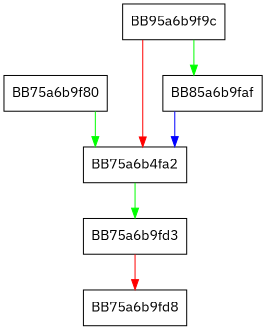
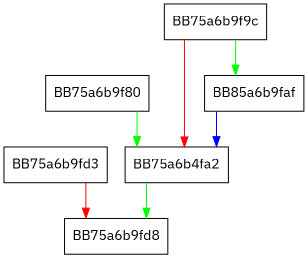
node "BB95a6b9f9c": label "BB95a6b9f9c" -> "BB75a6b9f9c"
edge "BB75a6b4fa2" -> "BB75a6b9fd3": now "BB75a6b4fa2" -> "BB75a6b9fd8"
